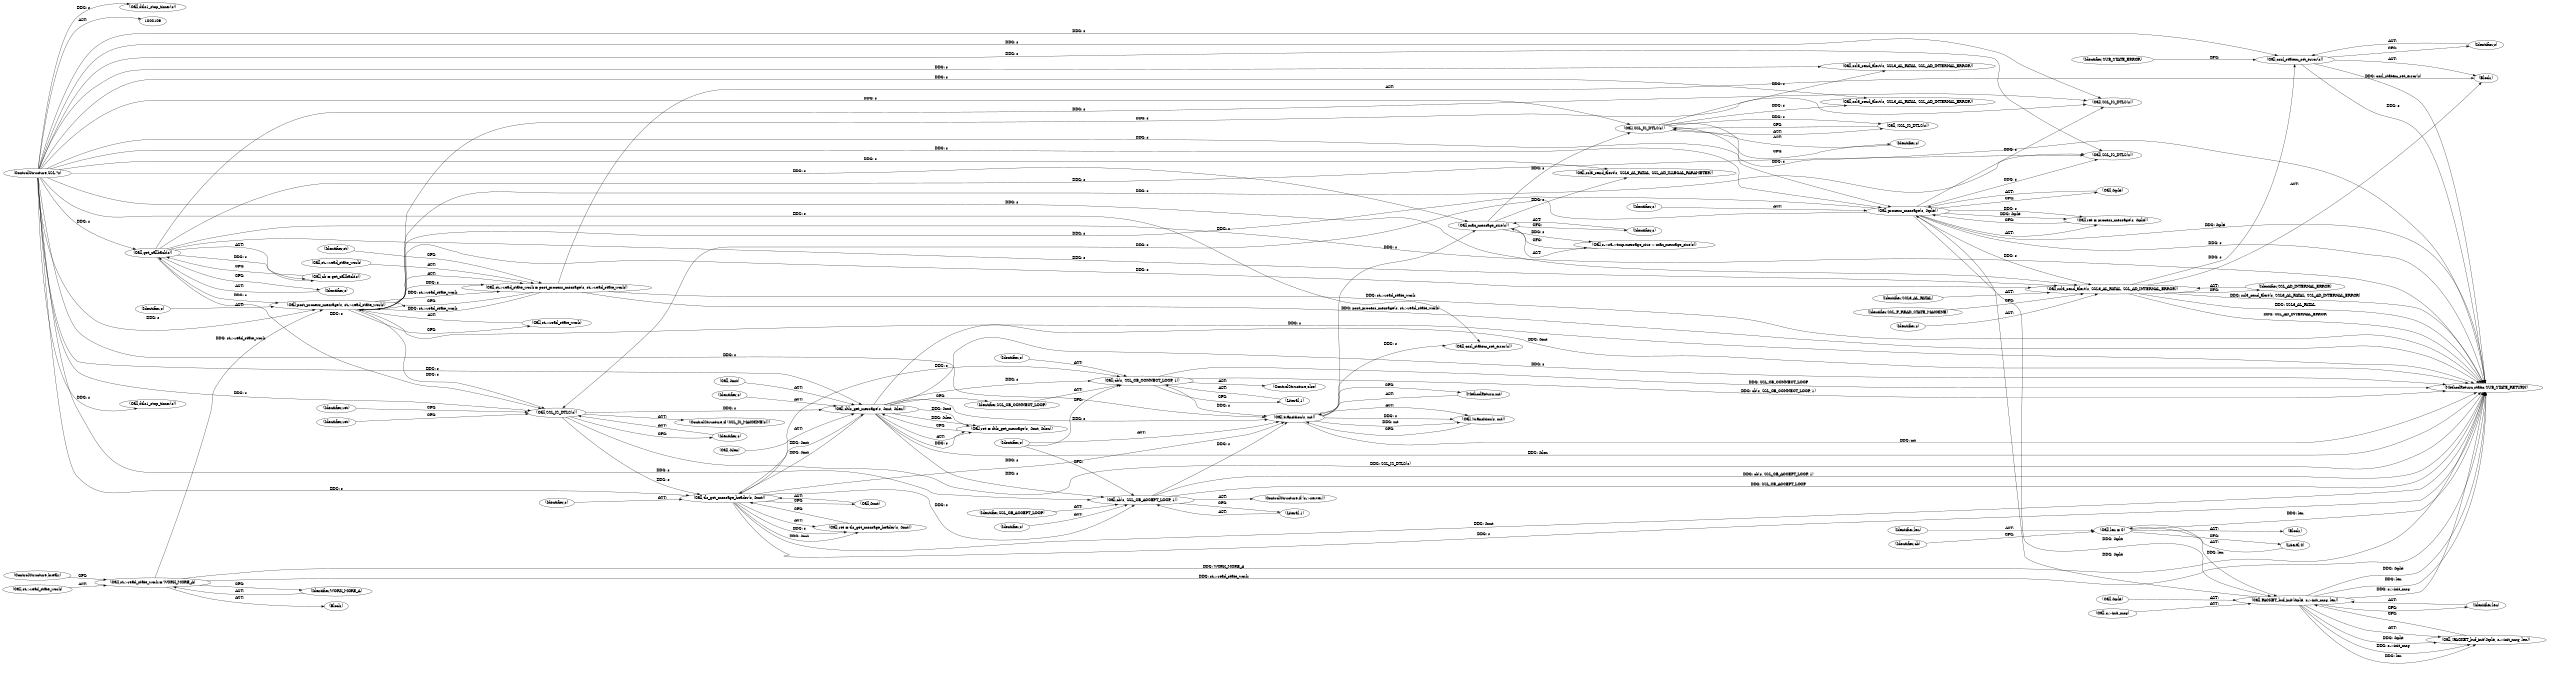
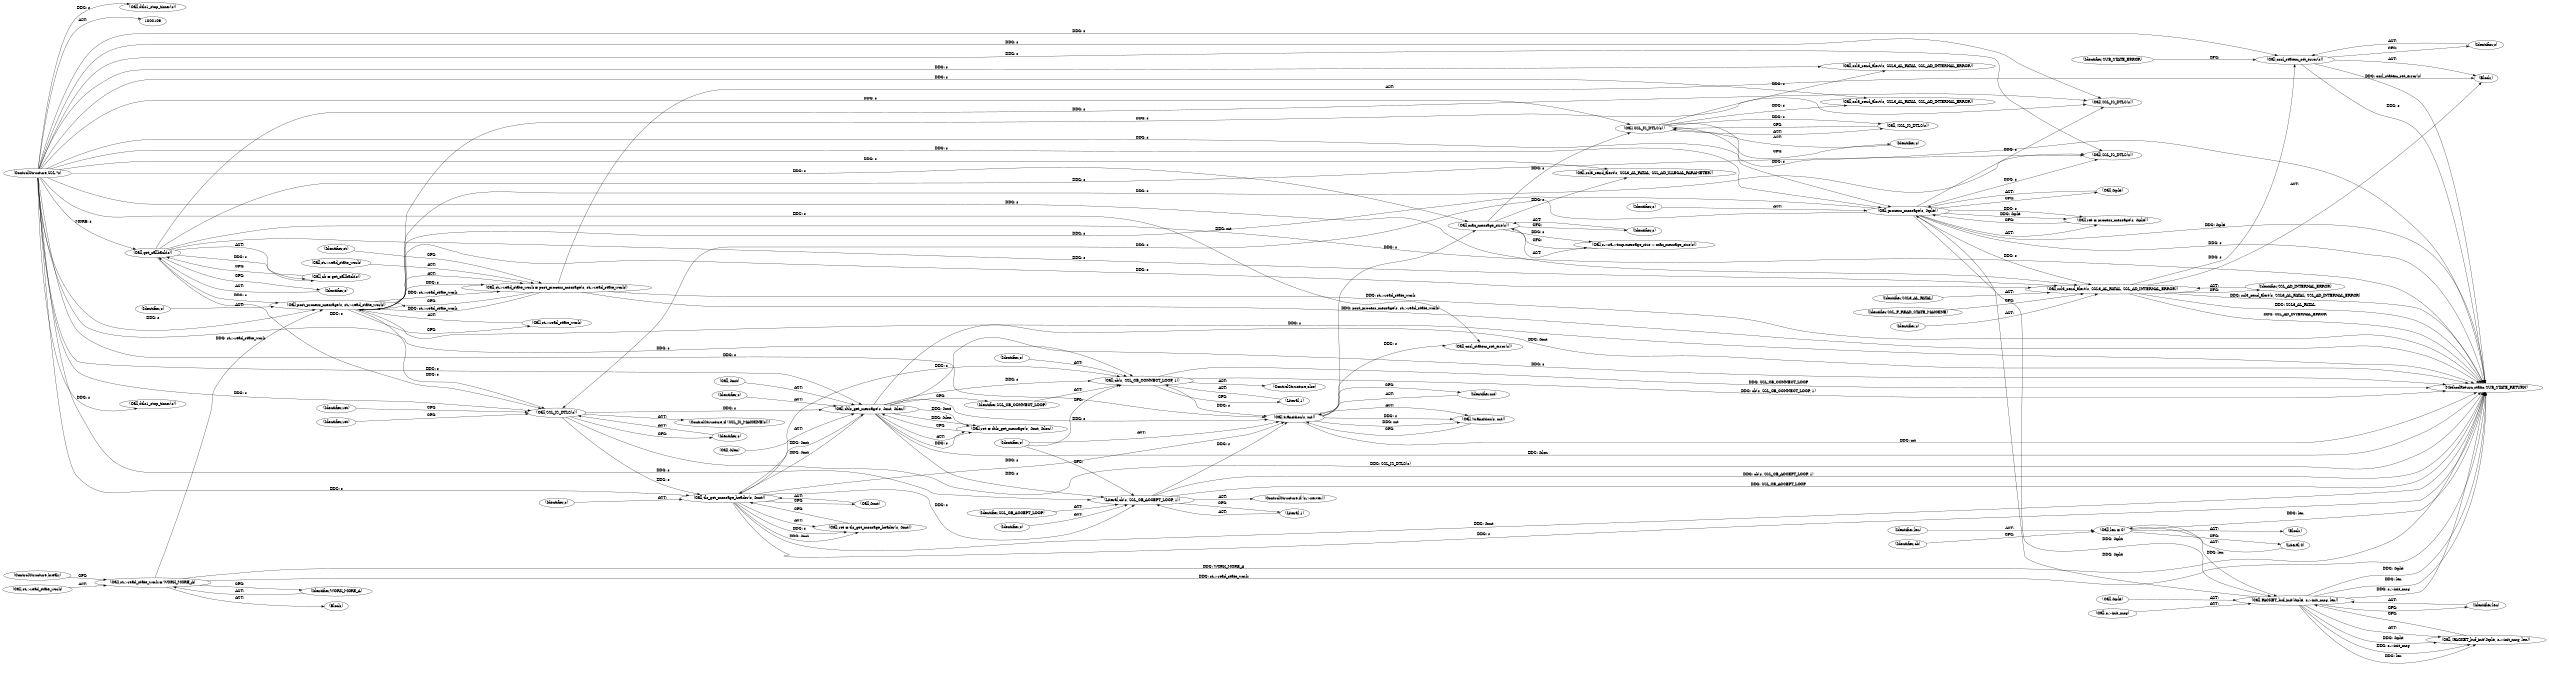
edge "(ControlStructure,SSL *s)" -> "(Call,get_callback(s))": label "DDG: s" -> "MORE: s"
edge "(Call,get_callback(s))" -> "(MethodReturn,static SUB_STATE_RETURN)": label "DDG: s" -> "DDG: mt"
edge "(ControlStructure,SSL *s)" -> "(Call,cb(s, SSL_CB_CONNECT_LOOP, 1))": added, label "DDG: s"
node "(MethodReturn,mt)": label "(MethodReturn,mt)" -> "(Identifier,mt)"
node "(Call,cb(s, SSL_CB_ACCEPT_LOOP, 1))": label "(Call,cb(s, SSL_CB_ACCEPT_LOOP, 1))" -> "(Literal,cb(s, SSL_CB_ACCEPT_LOOP, 1))"
